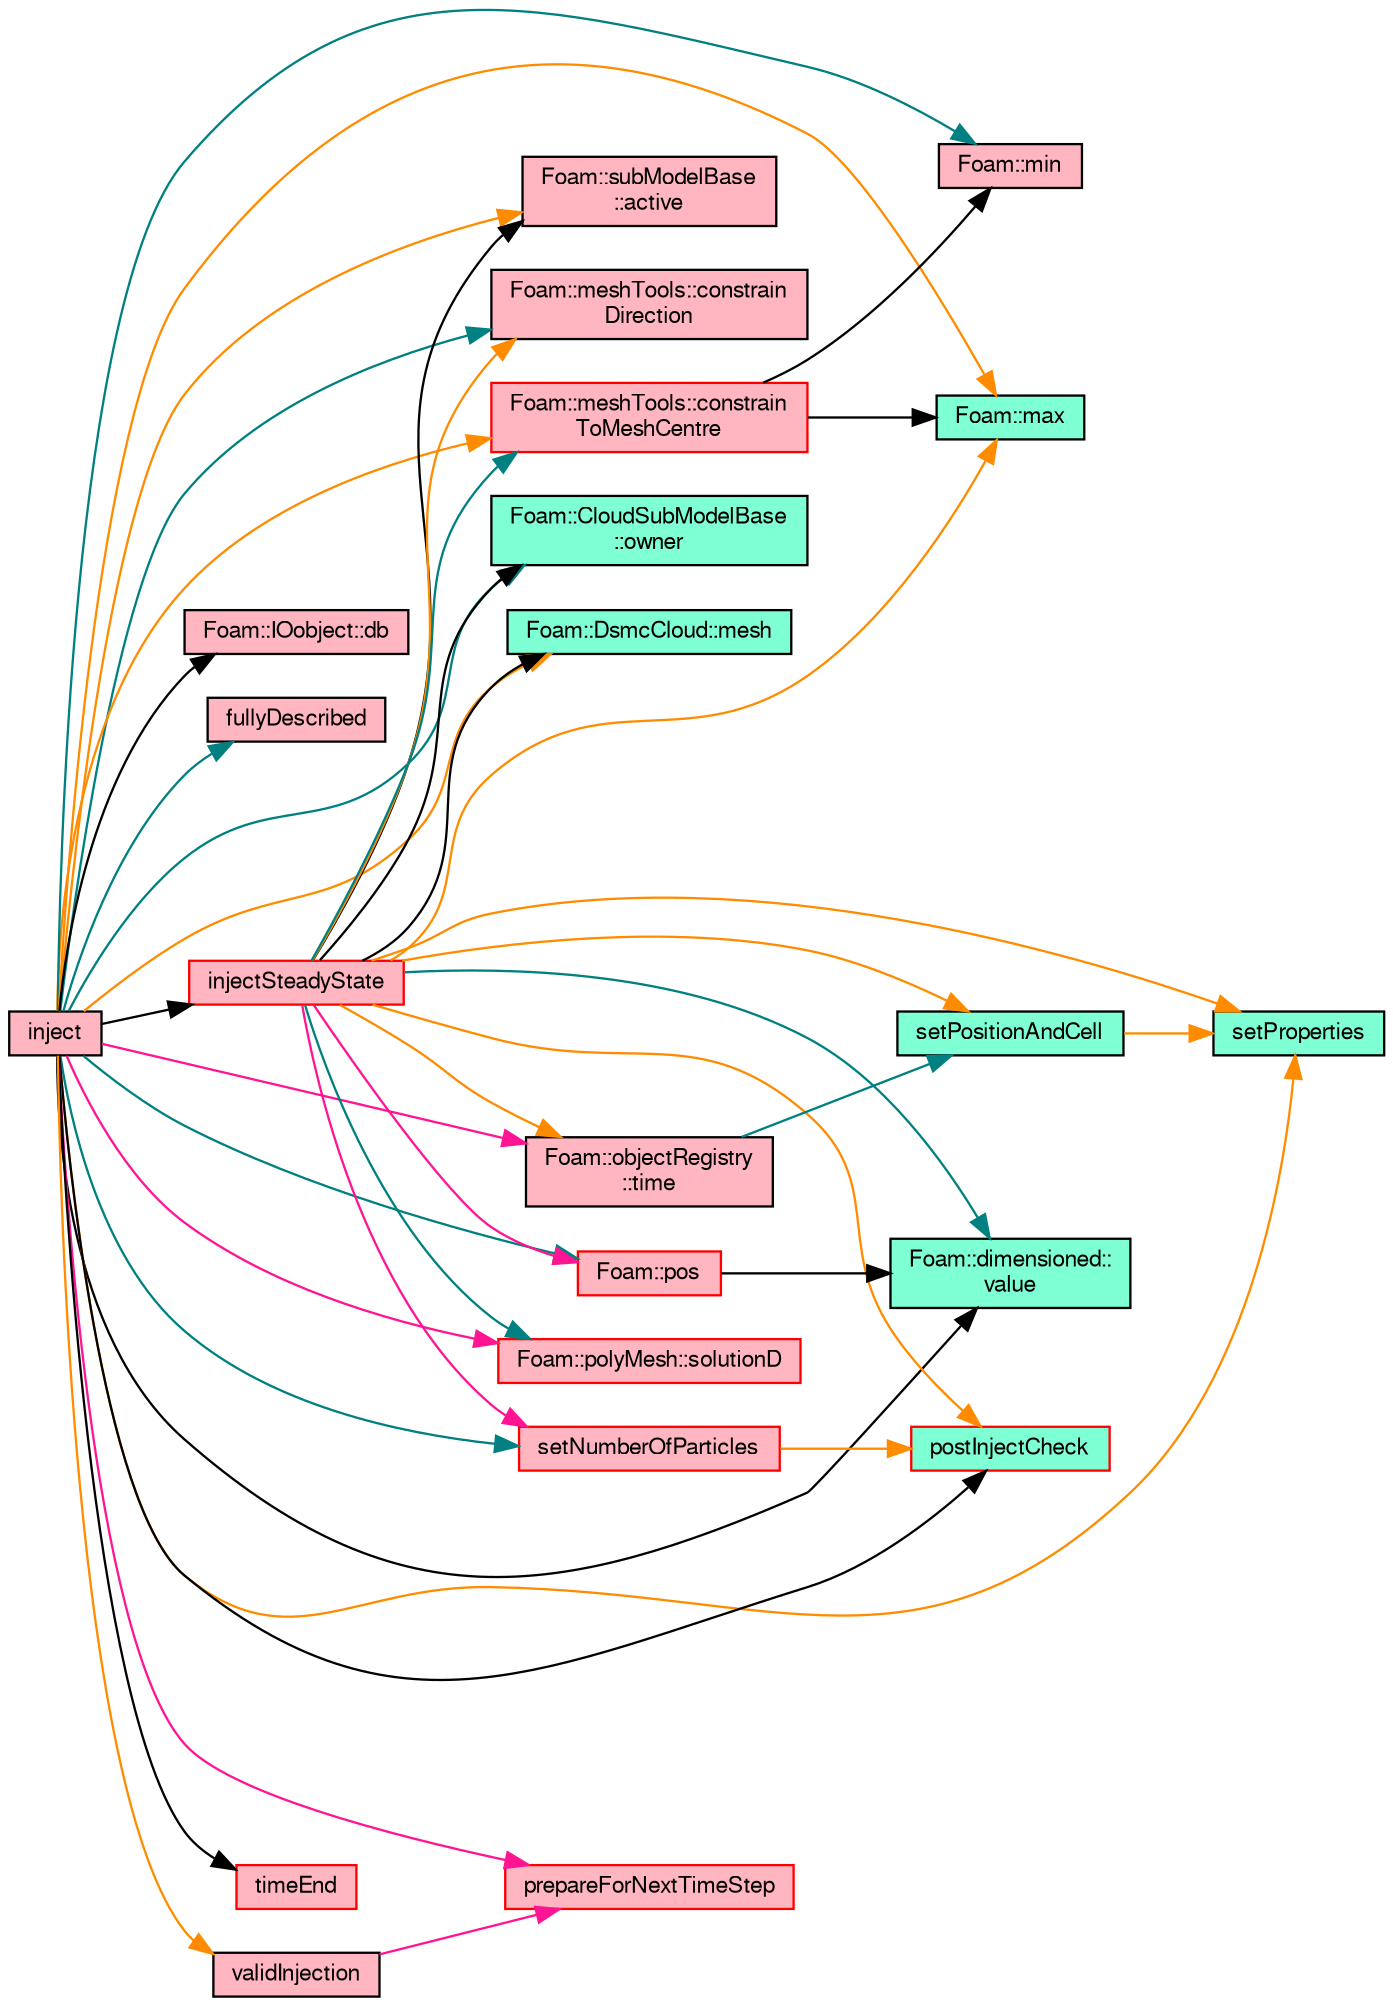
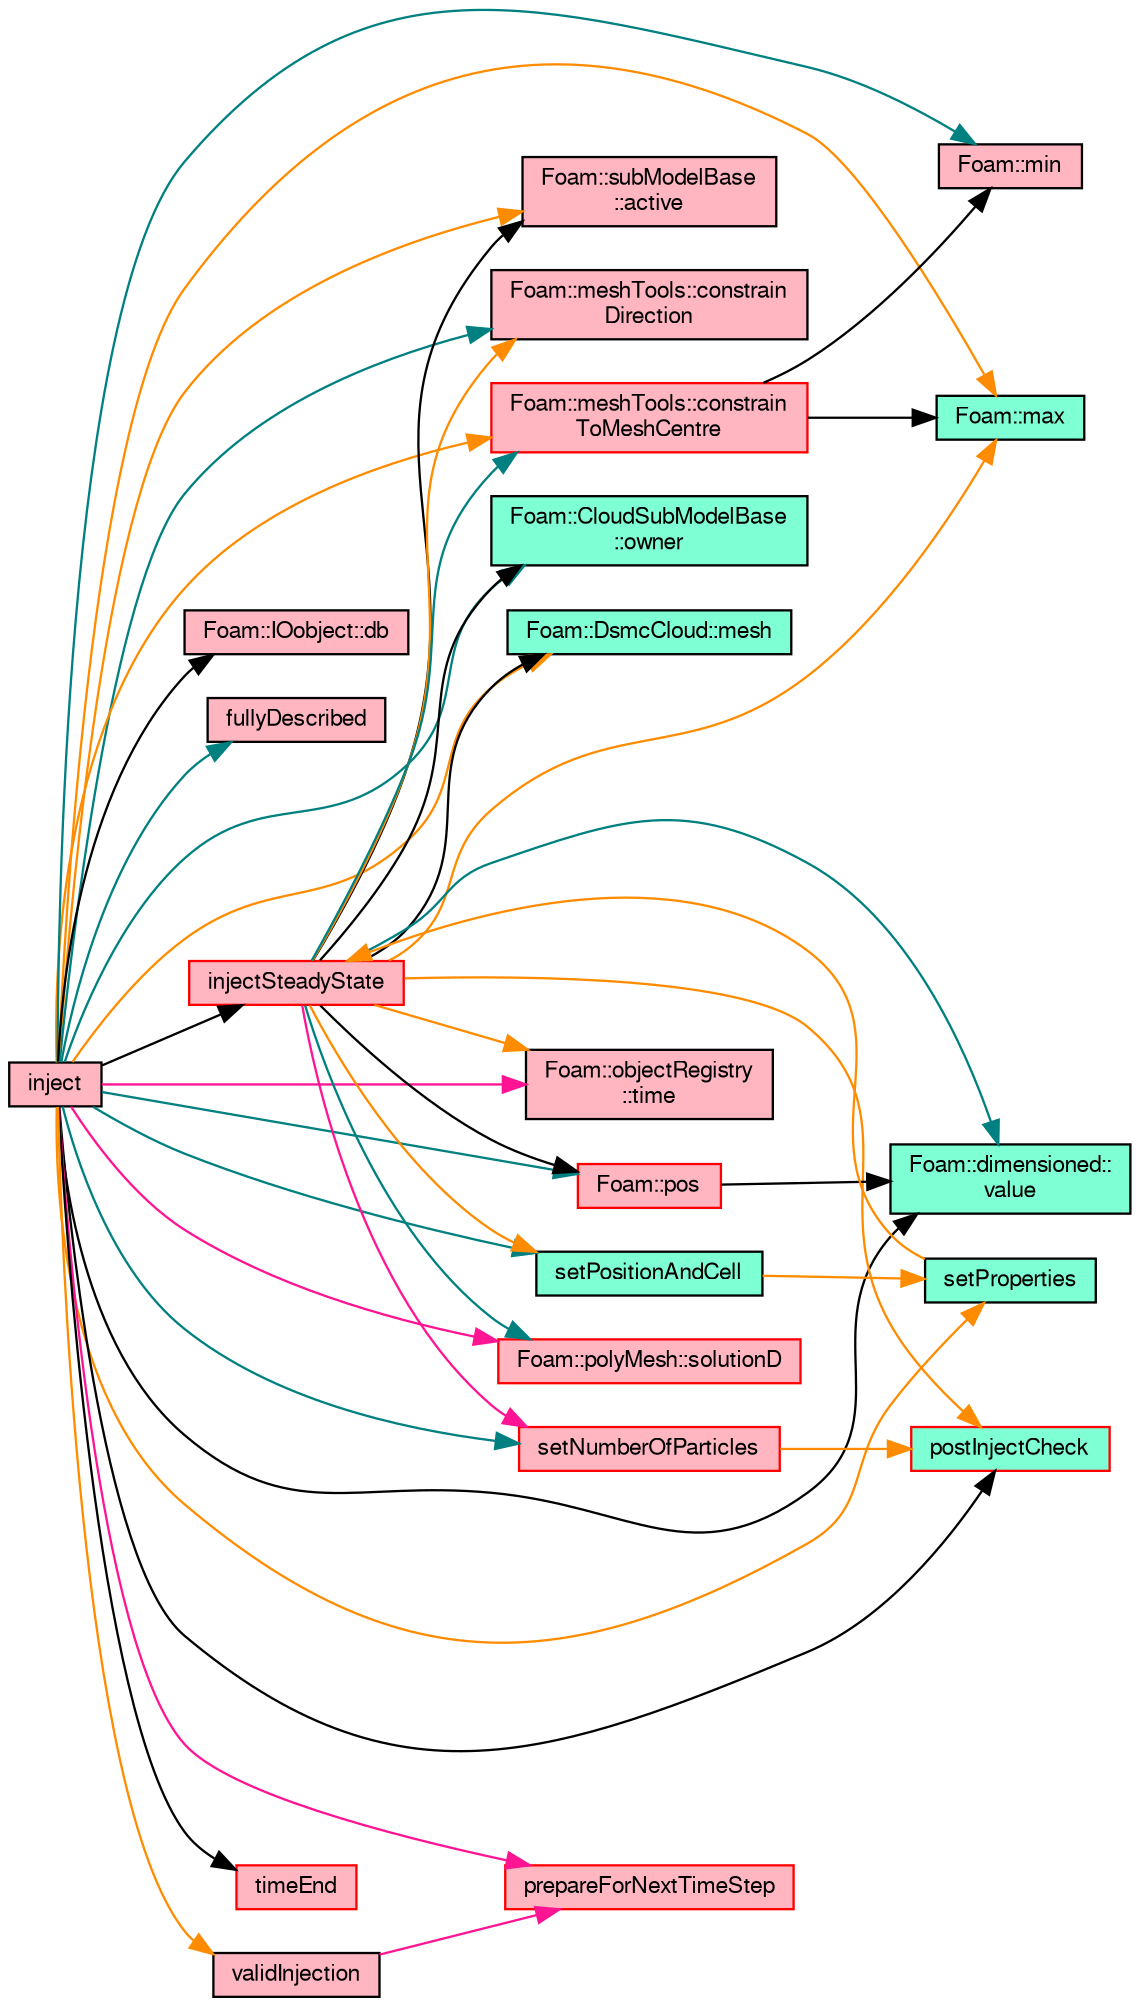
edge "injectSteadyState" -> "setProperties": reversed
edge "Foam::objectRegistry ::time" -> "setPositionAndCell": now "inject" -> "setPositionAndCell"
edge "injectSteadyState" -> "Foam::pos": color deeppink -> black
